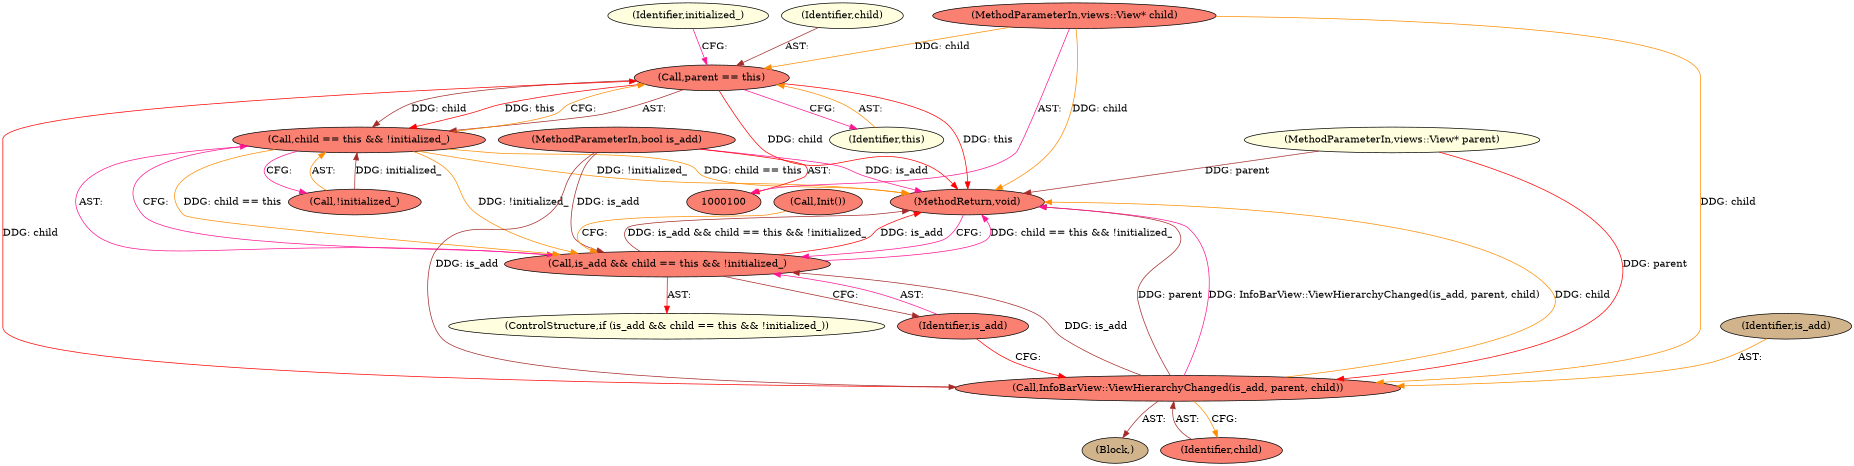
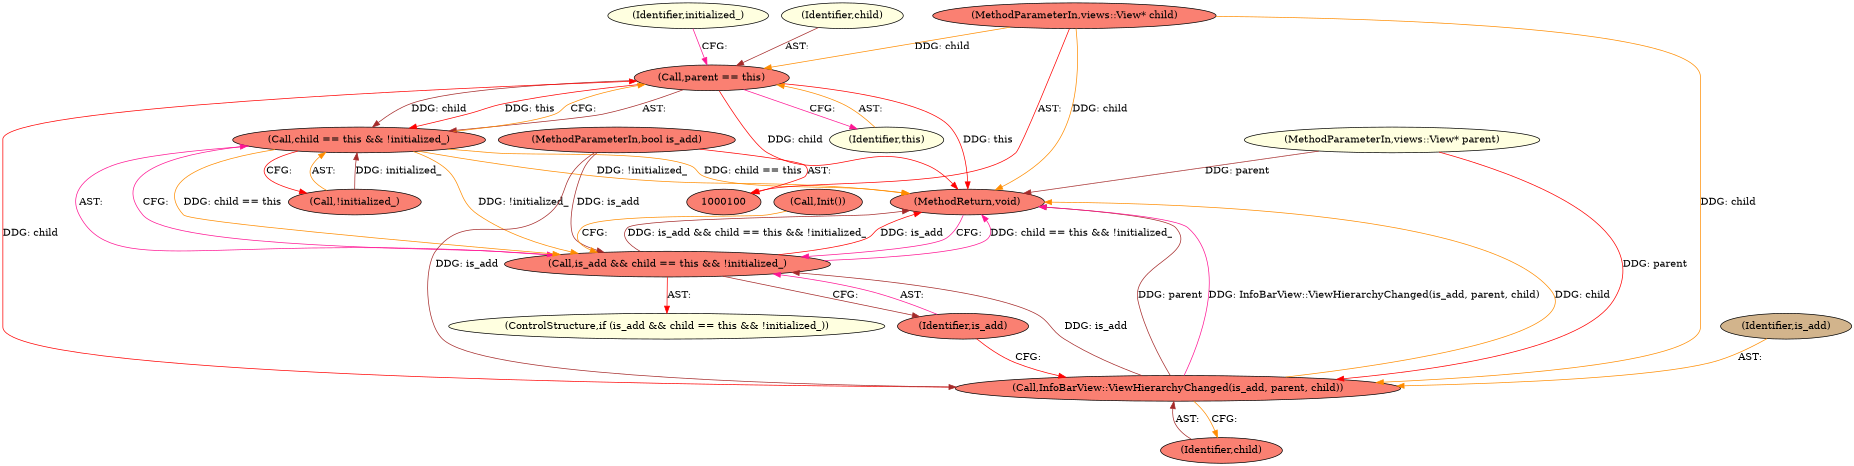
edge "(MethodParameterIn,bool is_add)" -> "(MethodReturn,void)": removed, label "DDG: is_add"
edge "(Call,child == this && !initialized_)" -> "(Call,!initialized_)": color deeppink -> red
edge "(MethodParameterIn,views::View* child)" -> "1000100": color deeppink -> red
node "(Block,)": removed
